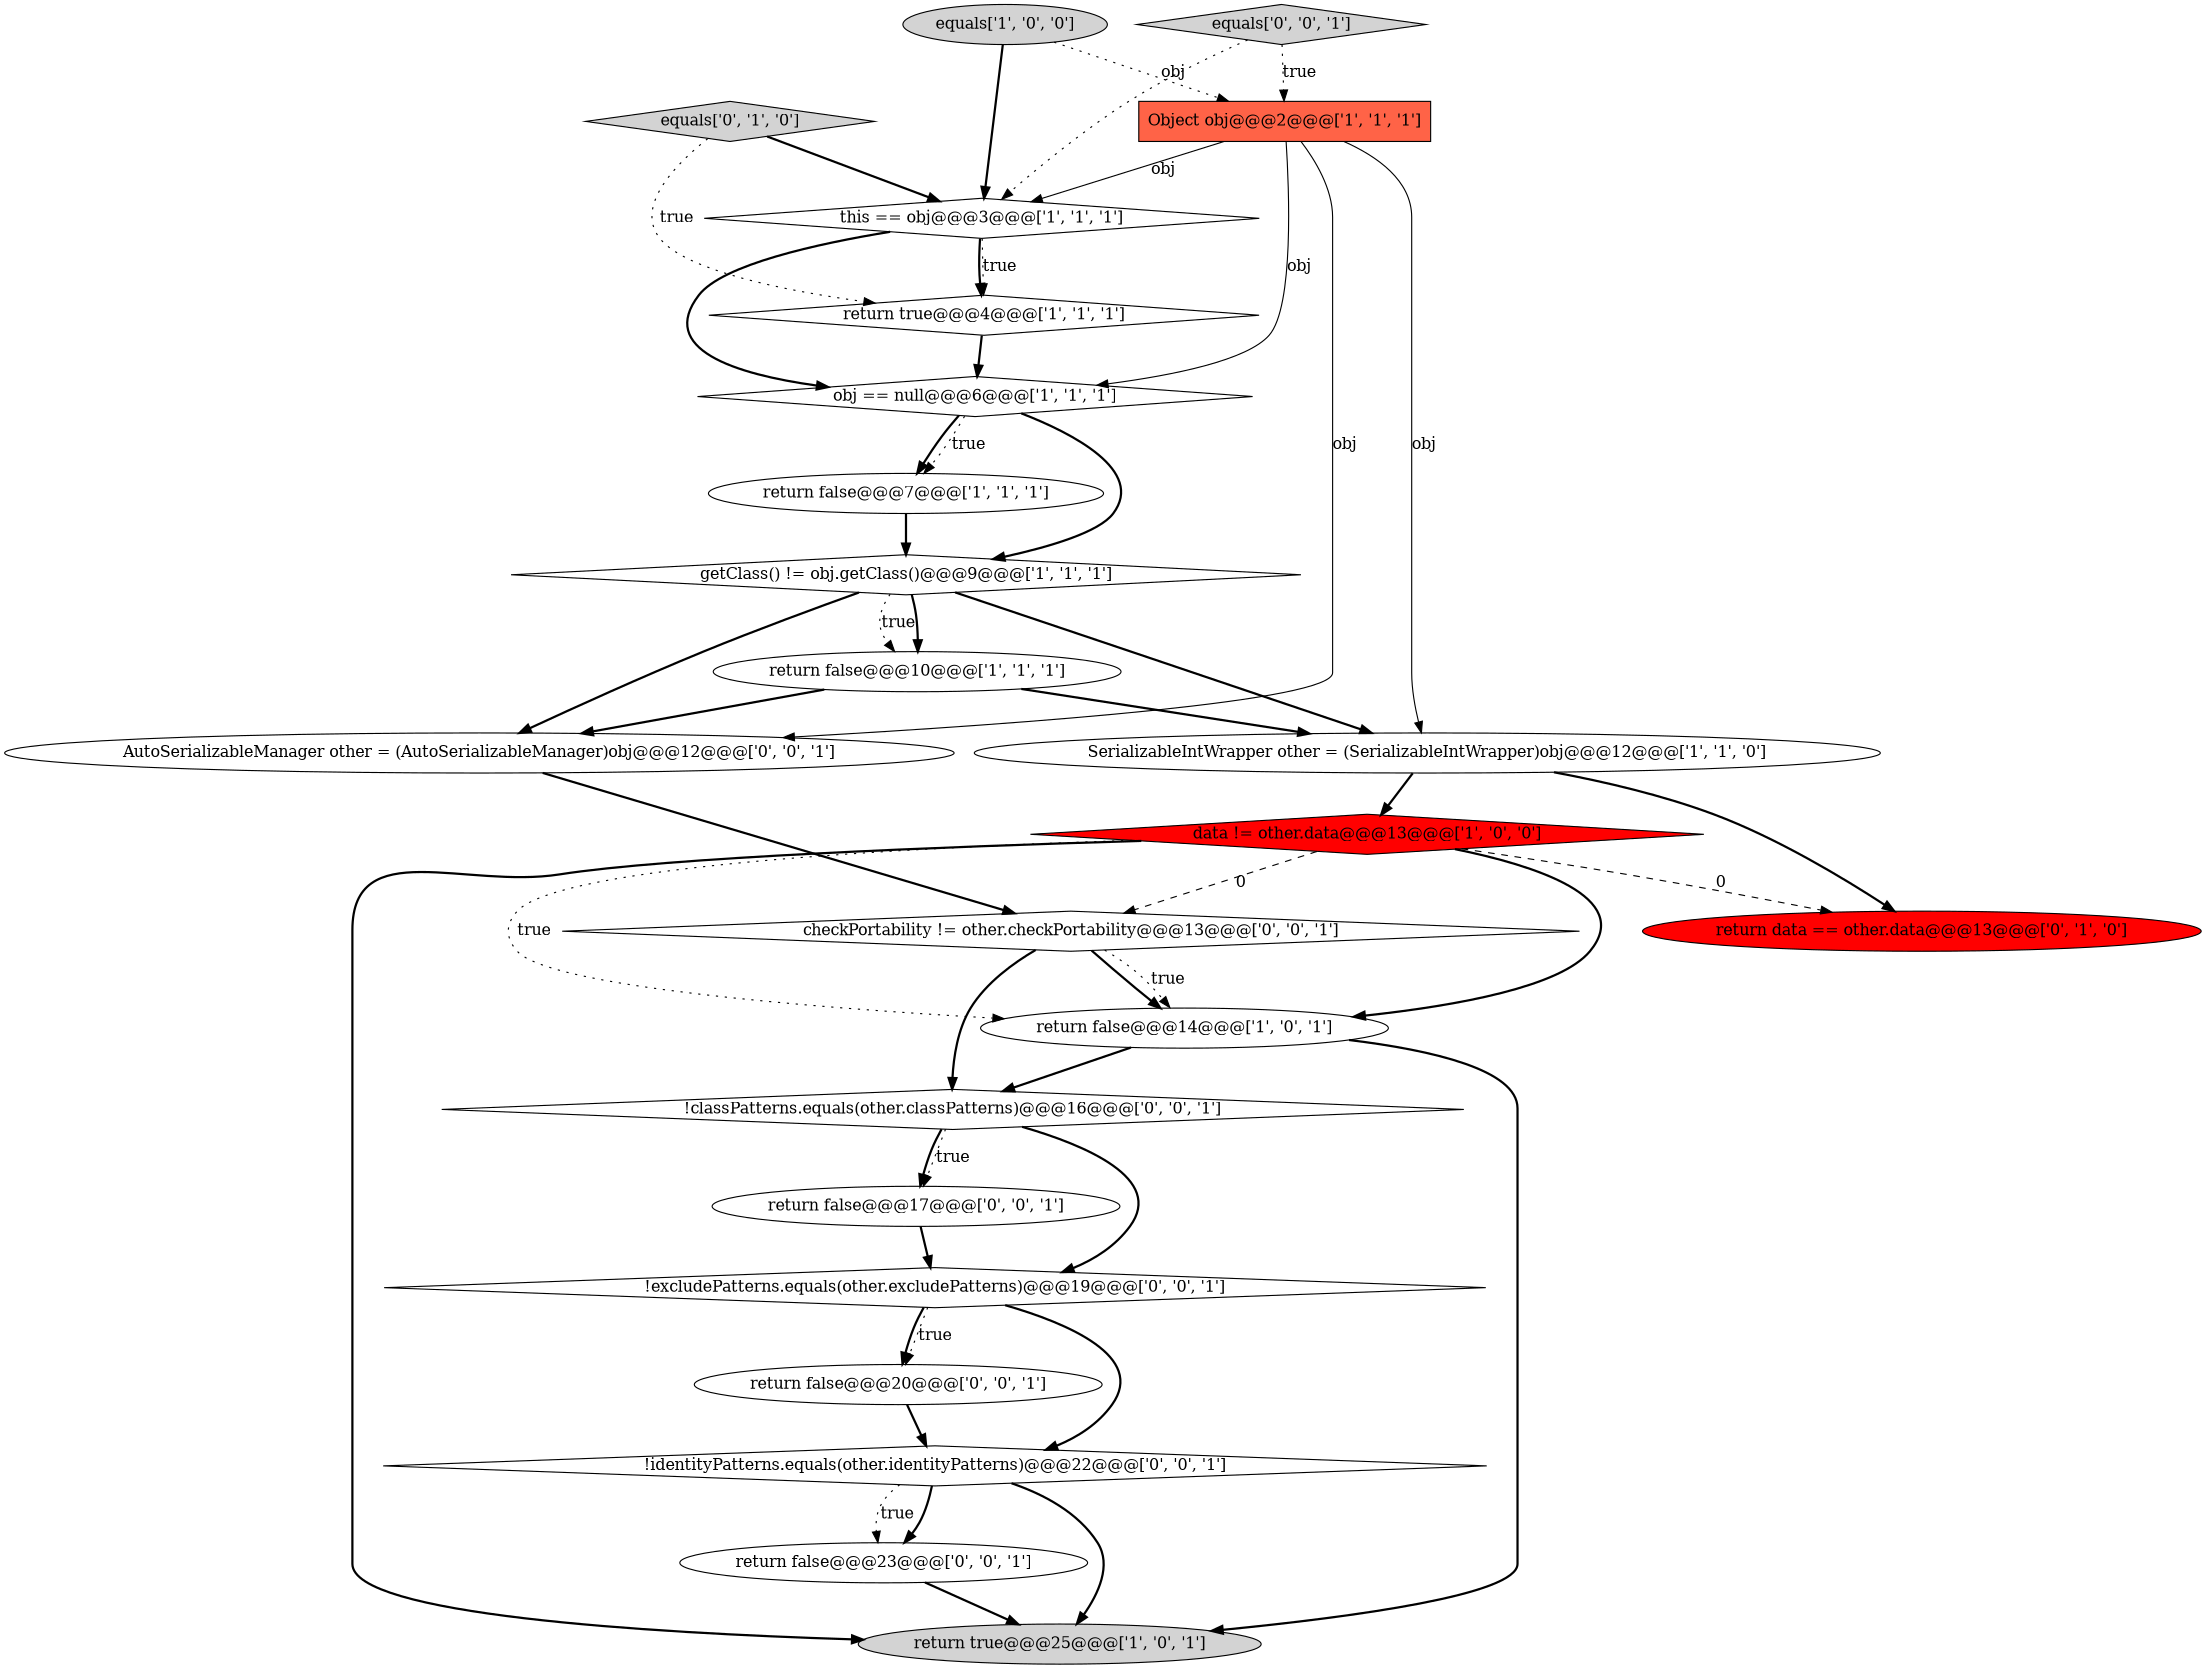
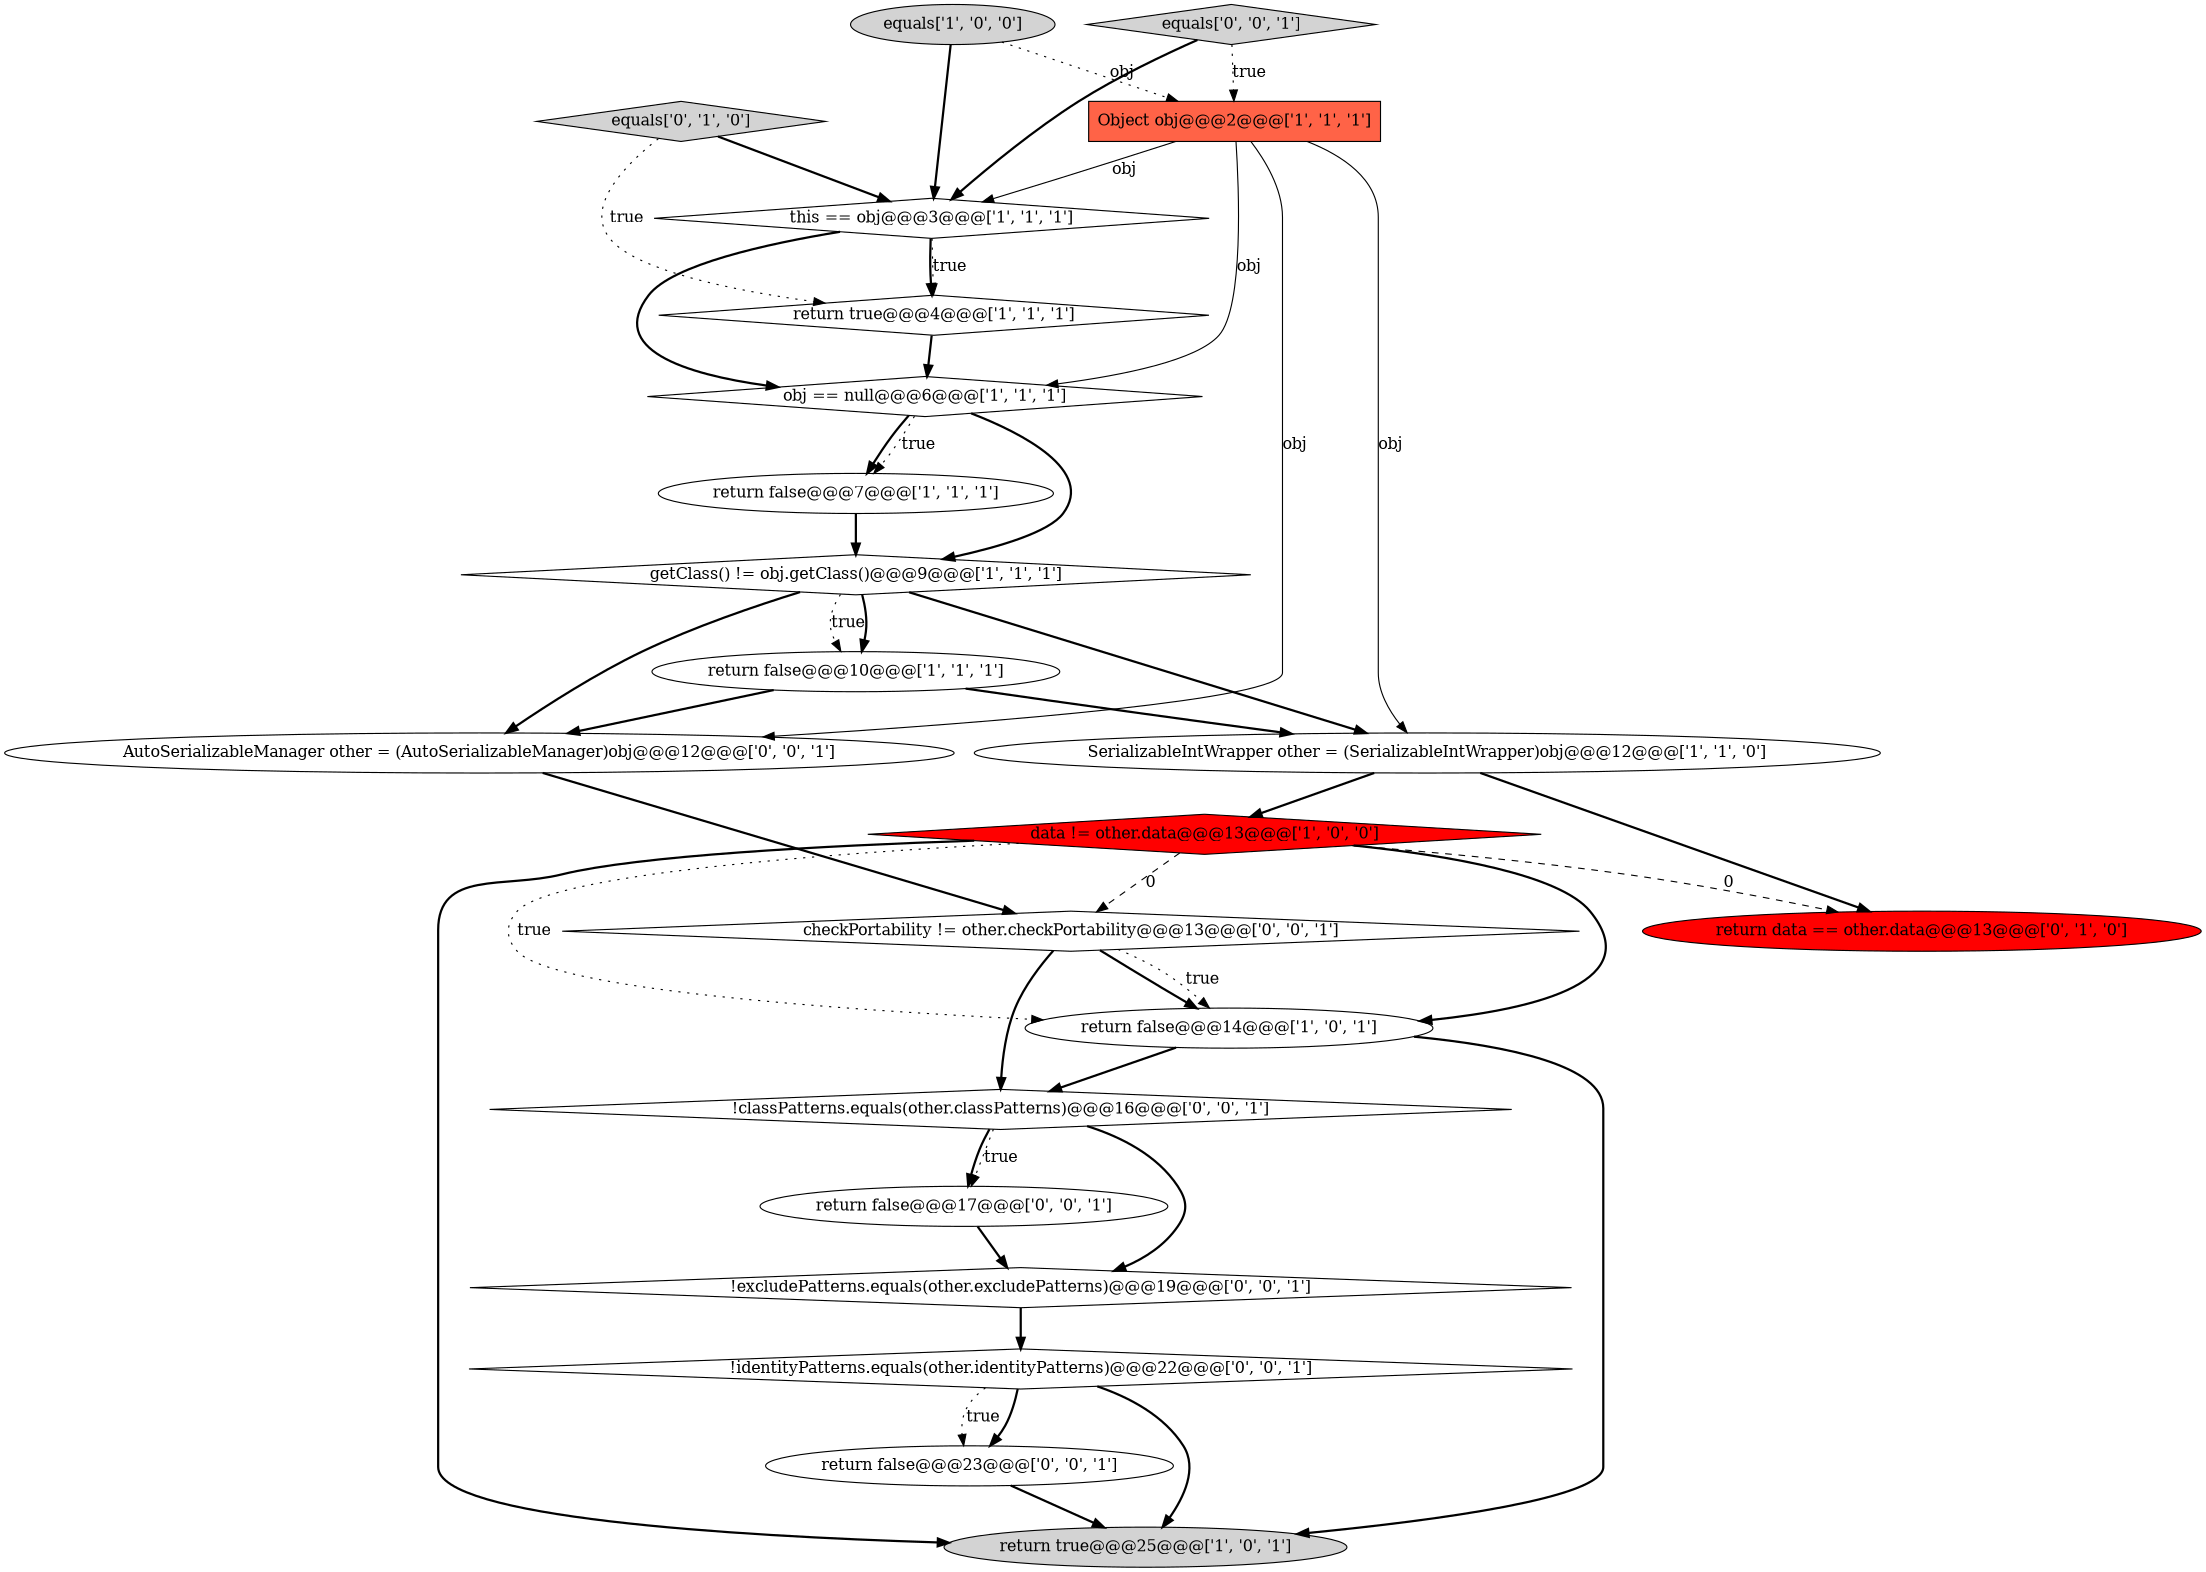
edge "equals['0', '0', '1']" -> "this == obj@@@3@@@['1', '1', '1']": style dotted -> bold
node "return false@@@20@@@['0', '0', '1']": removed
